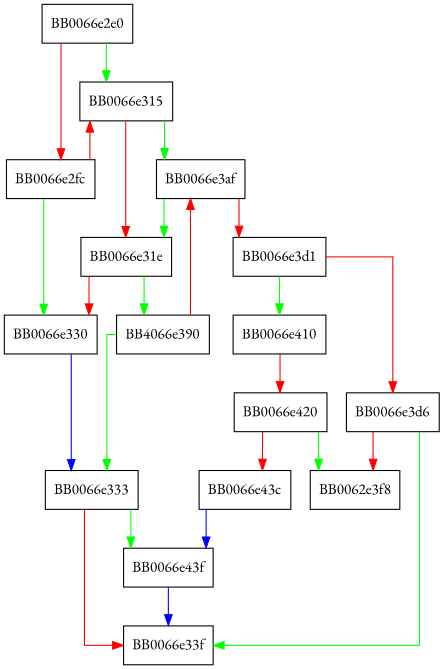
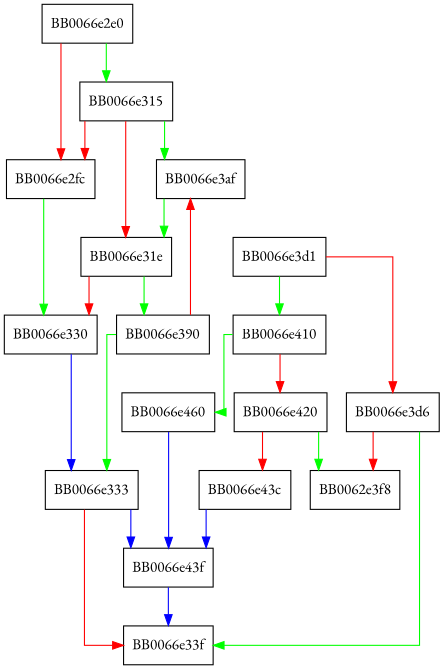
edge "BB0066e2fc" -> "BB0066e315": reversed
edge "BB0066e3af" -> "BB0066e3d1": removed
node "BB4066e390": label "BB4066e390" -> "BB0066e390"
node "BB0066e460": added
edge "BB0066e333" -> "BB0066e43f": color green -> blue
